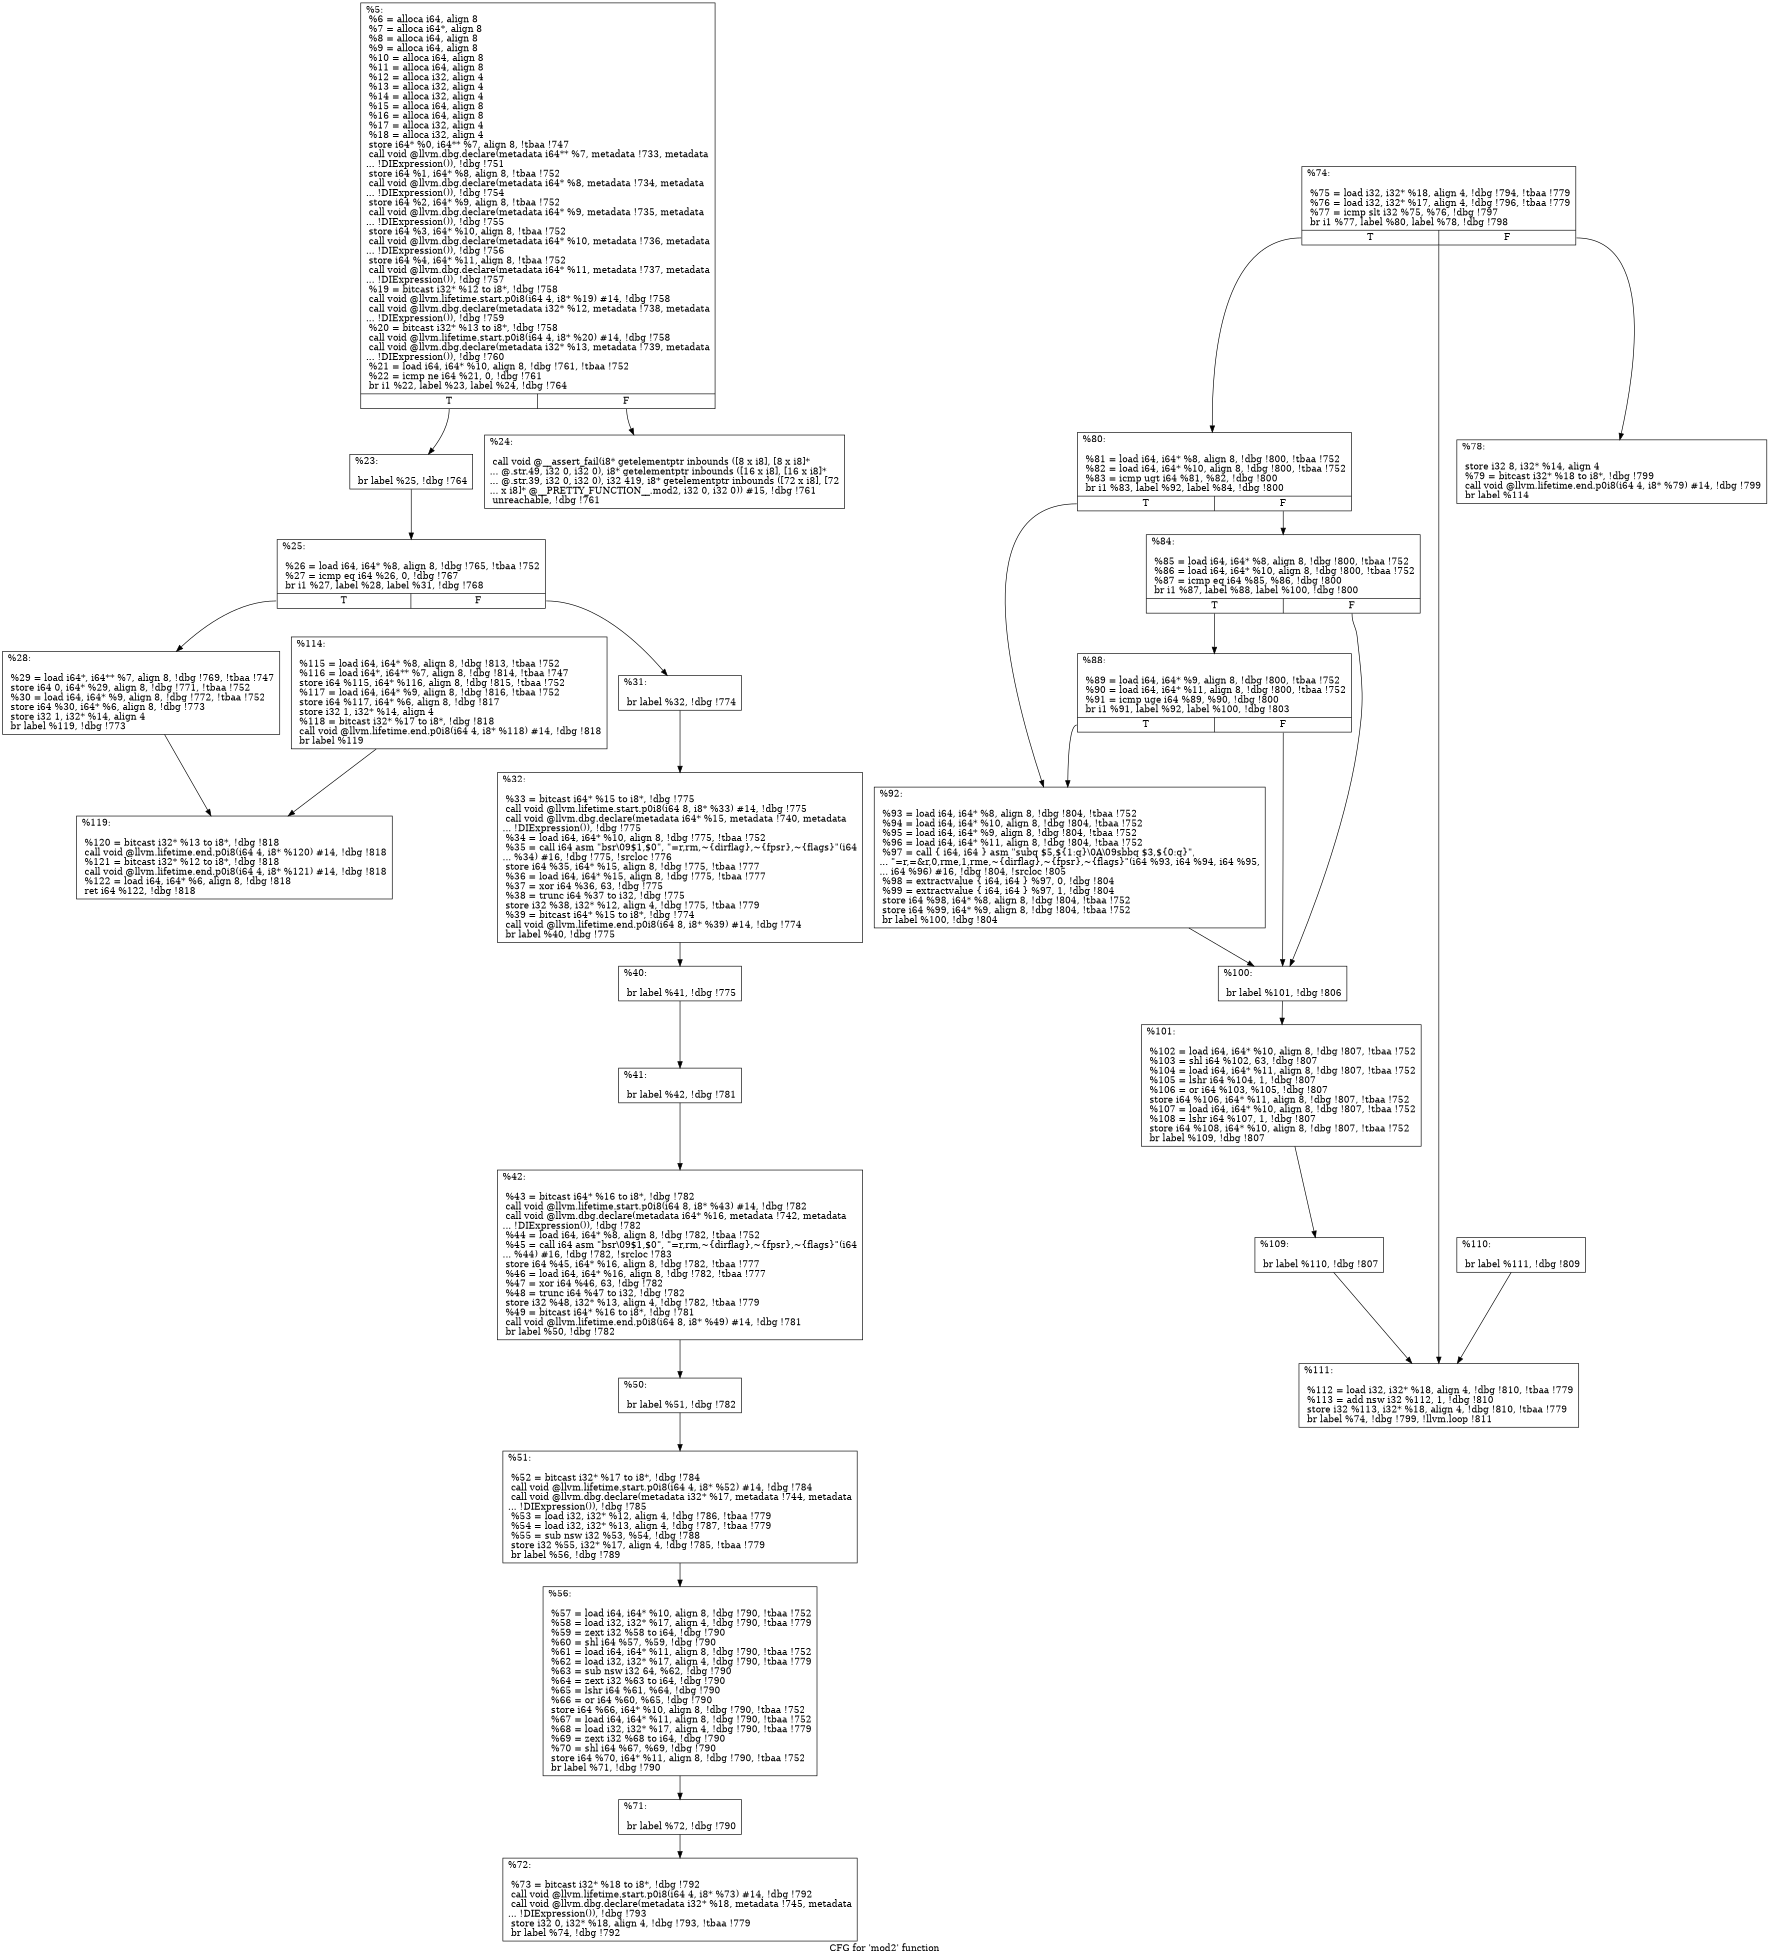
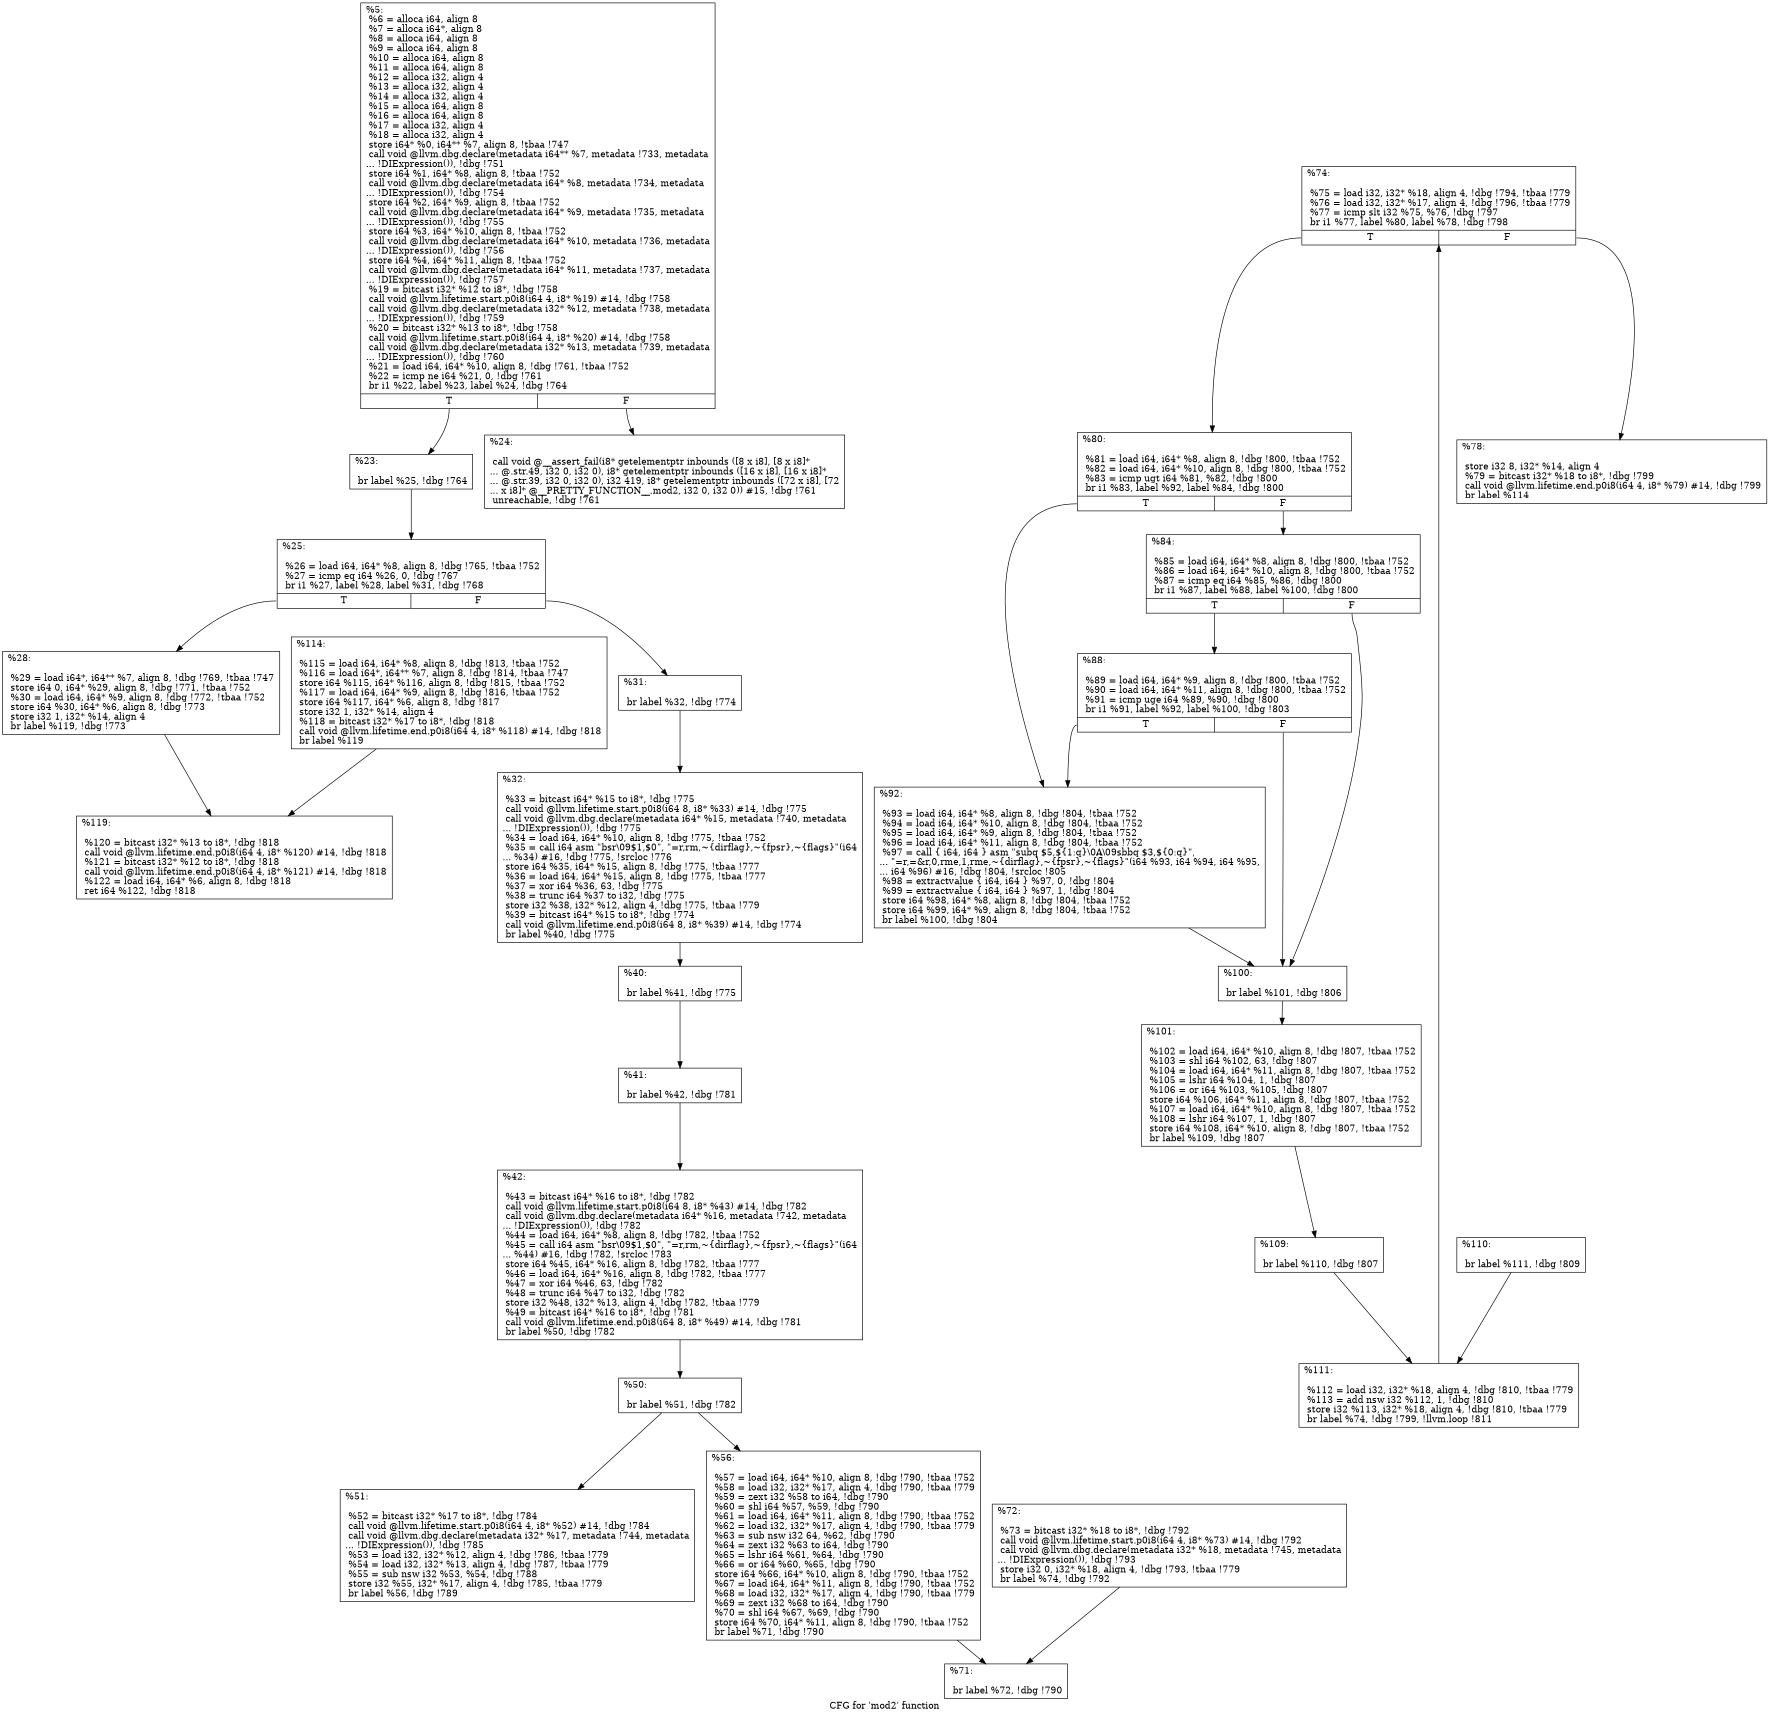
edge "%74:" -> "%111:": reversed
edge "%51:" -> "%56:": now "%50:" -> "%56:"
edge "%71:" -> "%72:": reversed
